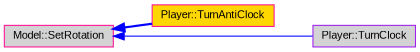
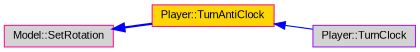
edge "Player::TurnClock" -> "Model::SetRotation": now "Player::TurnClock" -> "Player::TurnAntiClock"
